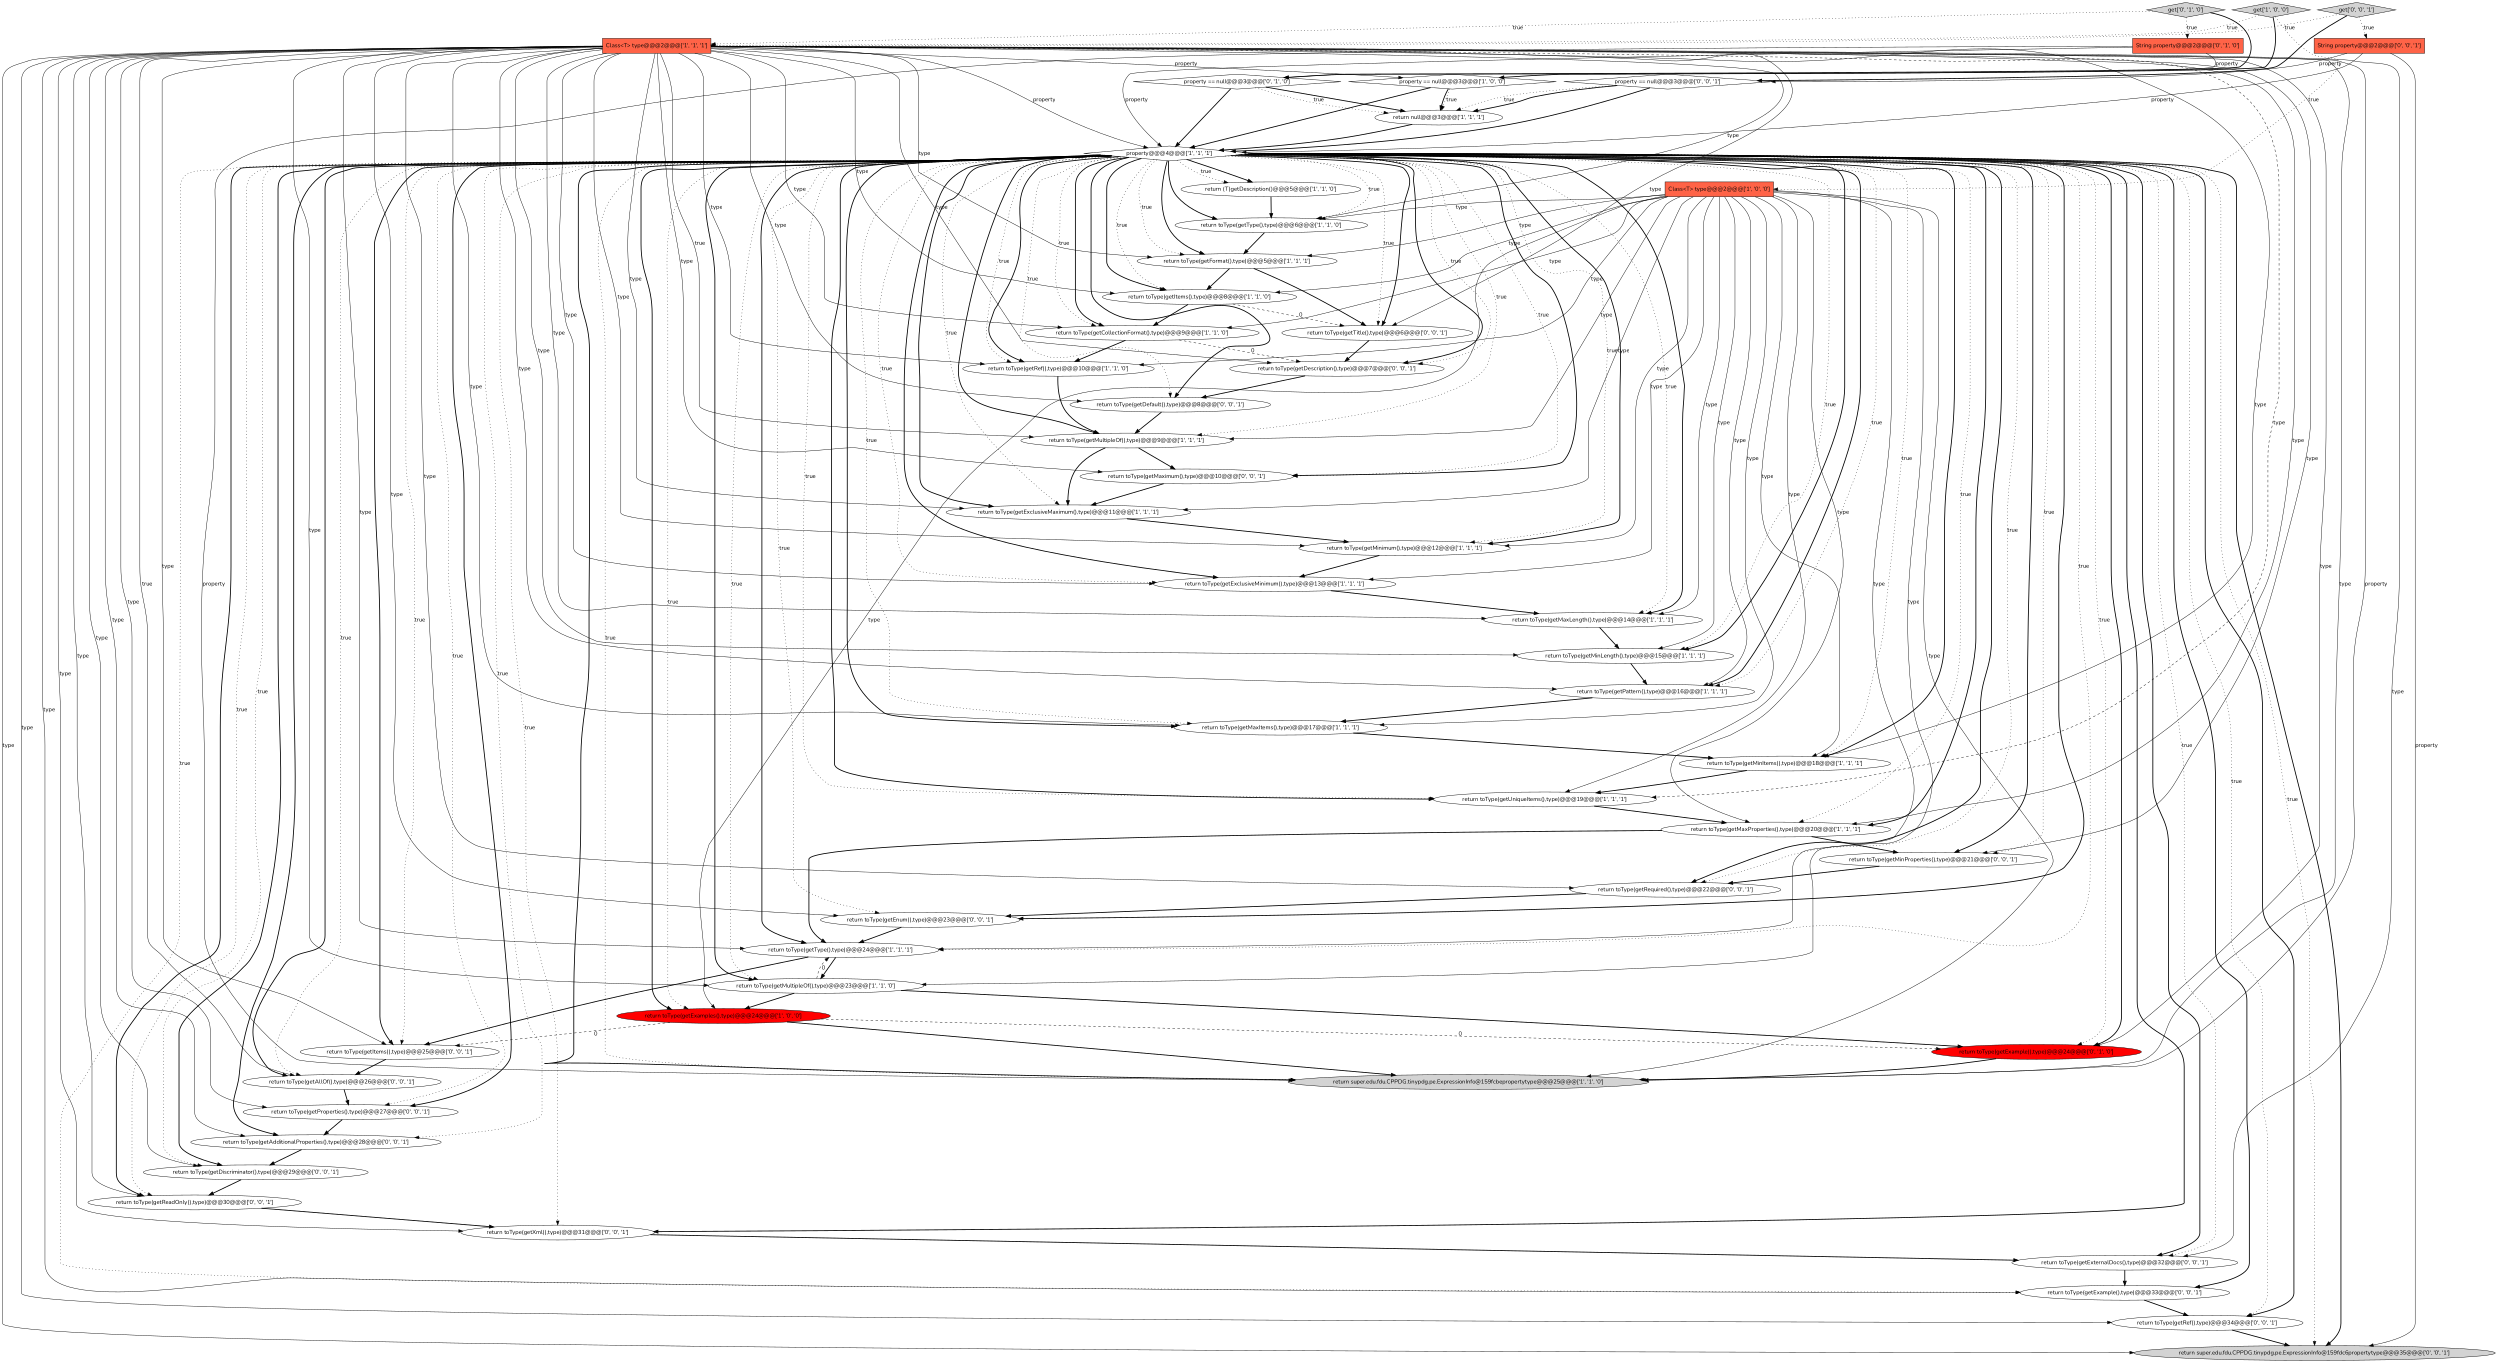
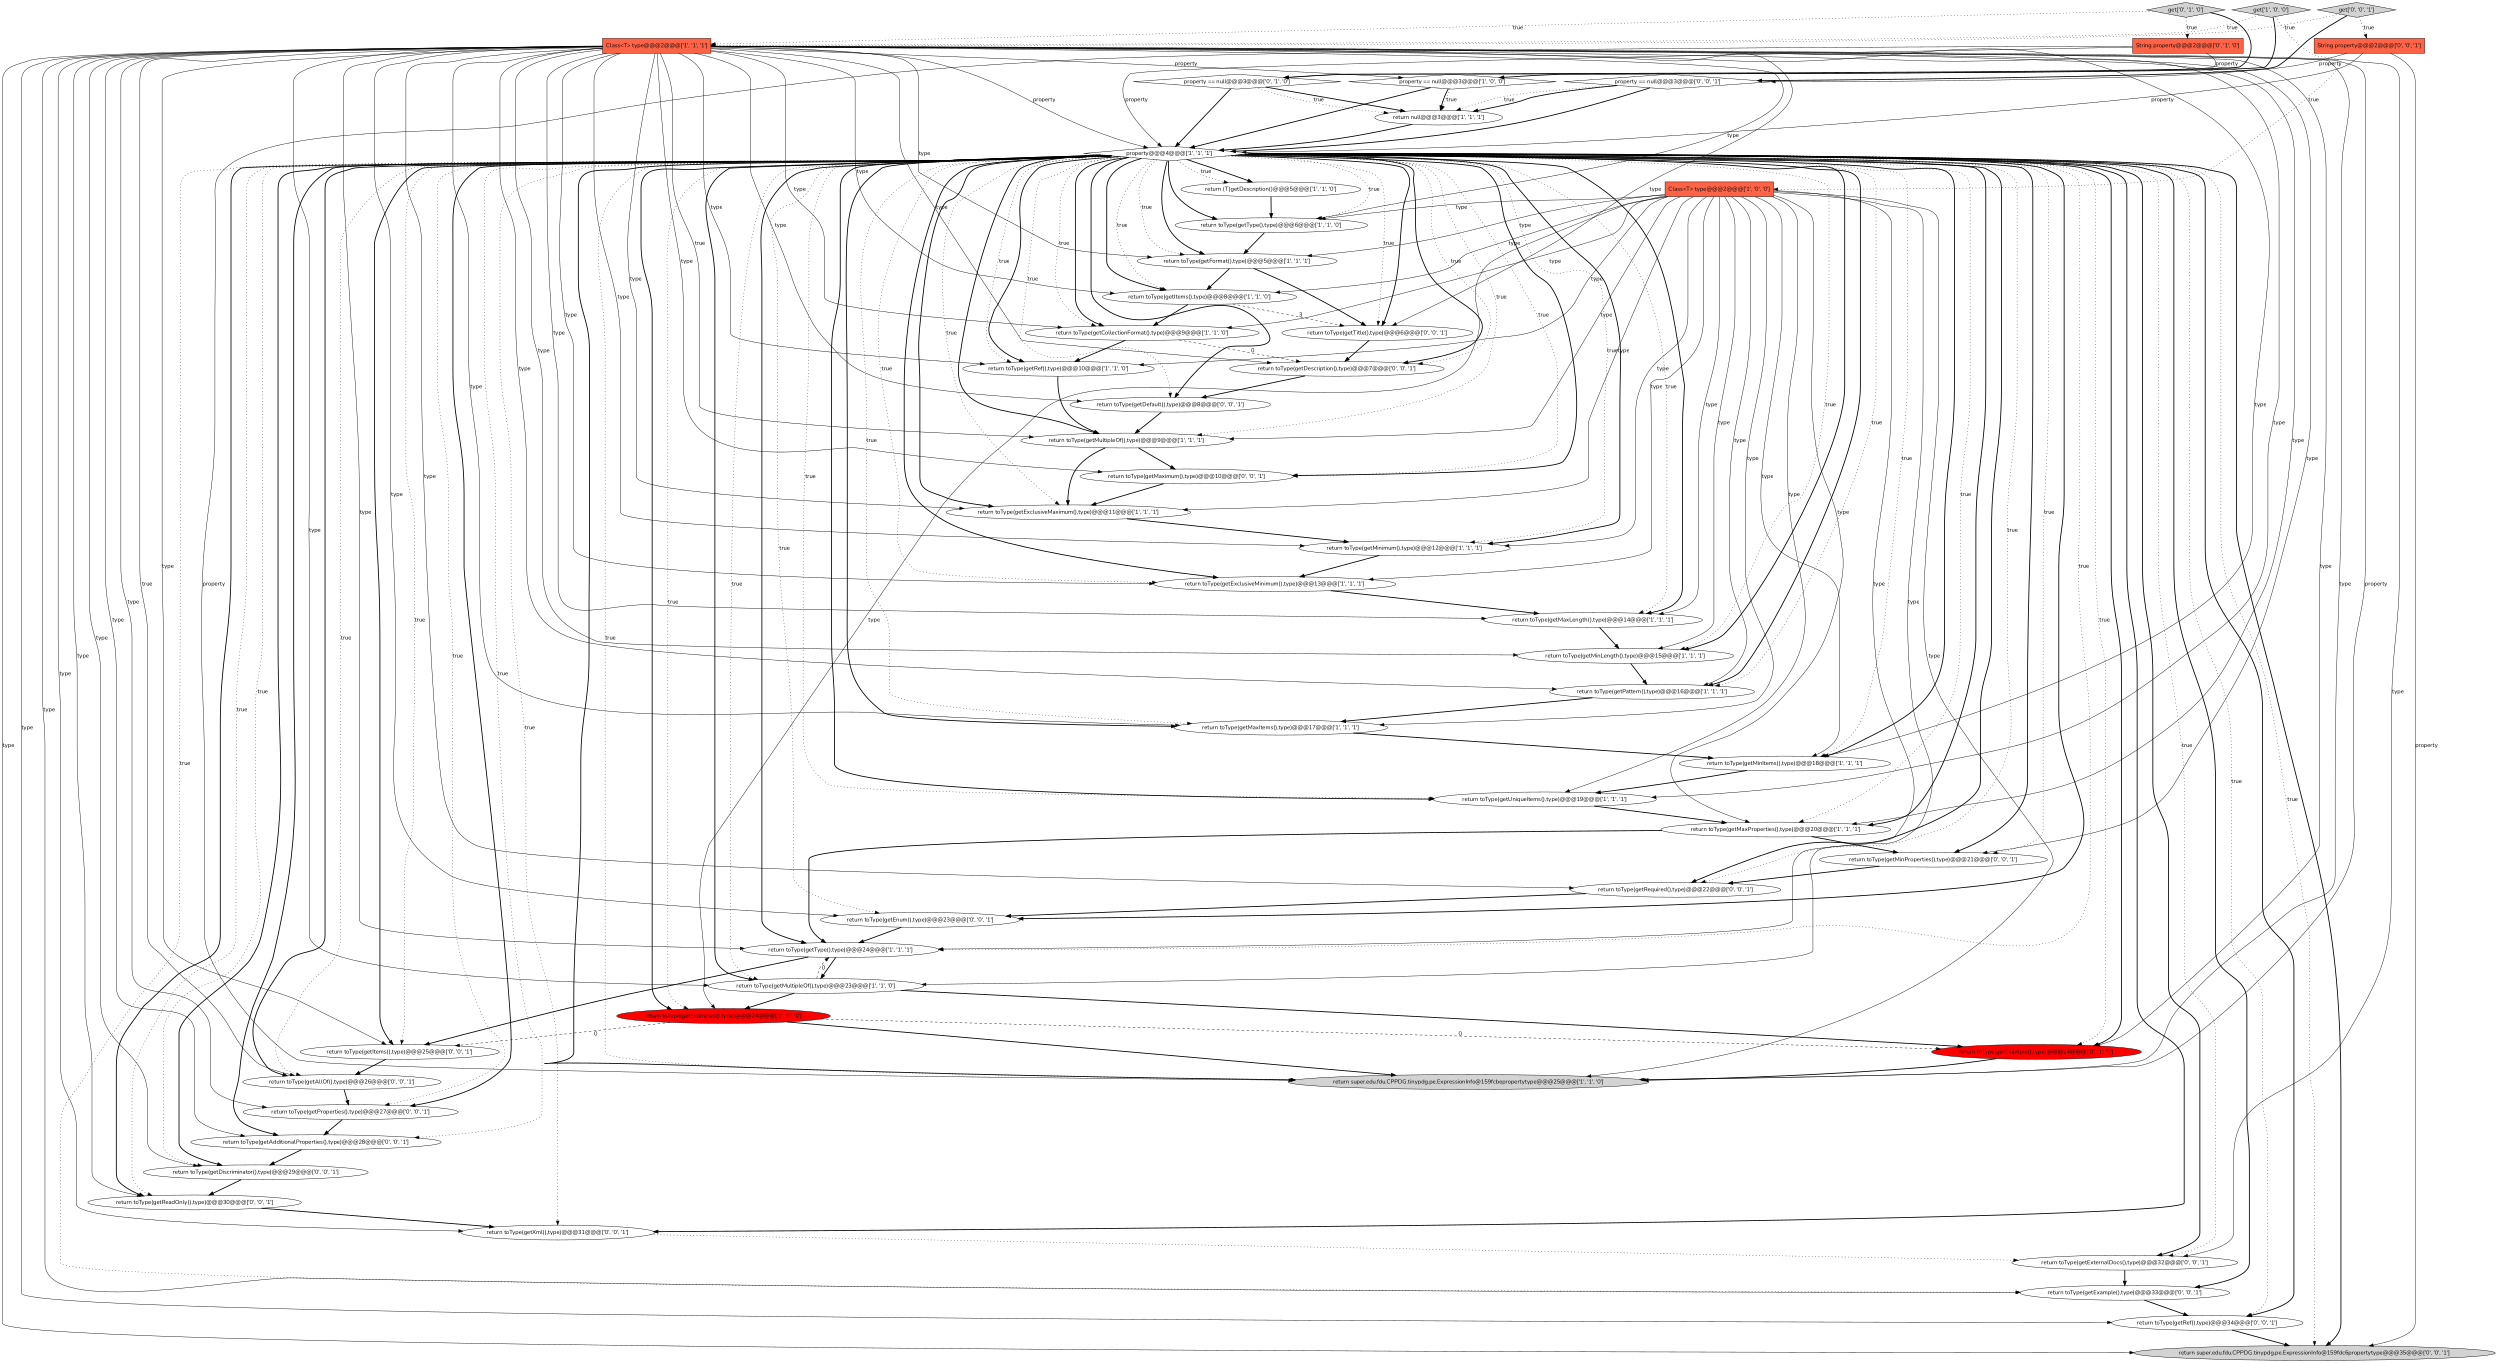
edge "Class<T> type@@@2@@@['1', '1', '1']" -> "return toType(getUniqueItems(),type)@@@19@@@['1', '1', '1']": style dashed -> solid
edge "return toType(getItems(),type)@@@8@@@['1', '1', '0']" -> "return toType(getTitle(),type)@@@6@@@['0', '0', '1']": label "0" -> "3"
edge "return toType(getXml(),type)@@@31@@@['0', '0', '1']" -> "return toType(getExternalDocs(),type)@@@32@@@['0', '0', '1']": style bold -> dotted
